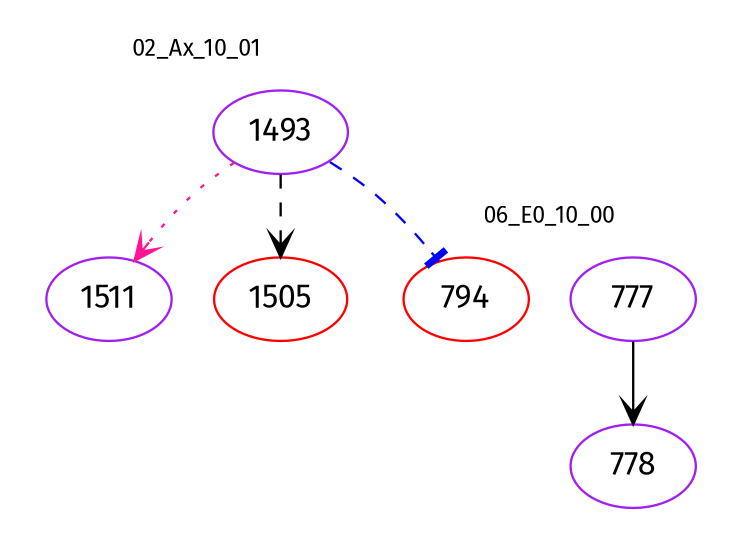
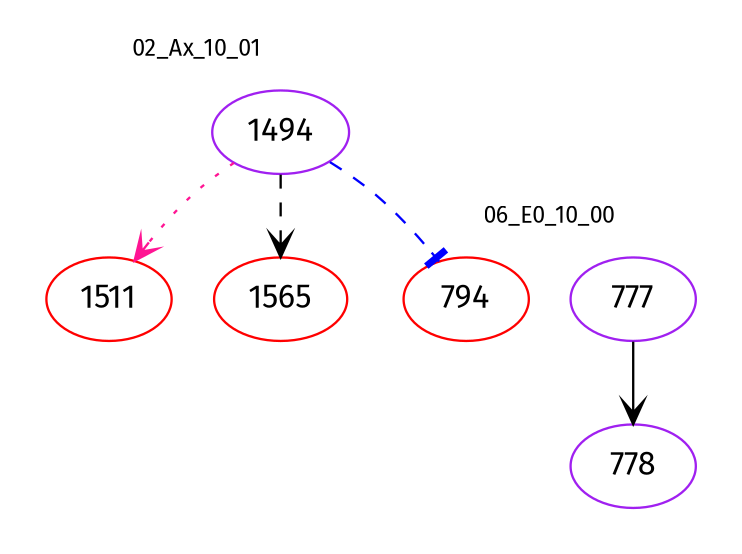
node "1493": label "1493" -> "1494"
node "1511": color purple -> red
node "1505": label "1505" -> "1565"
